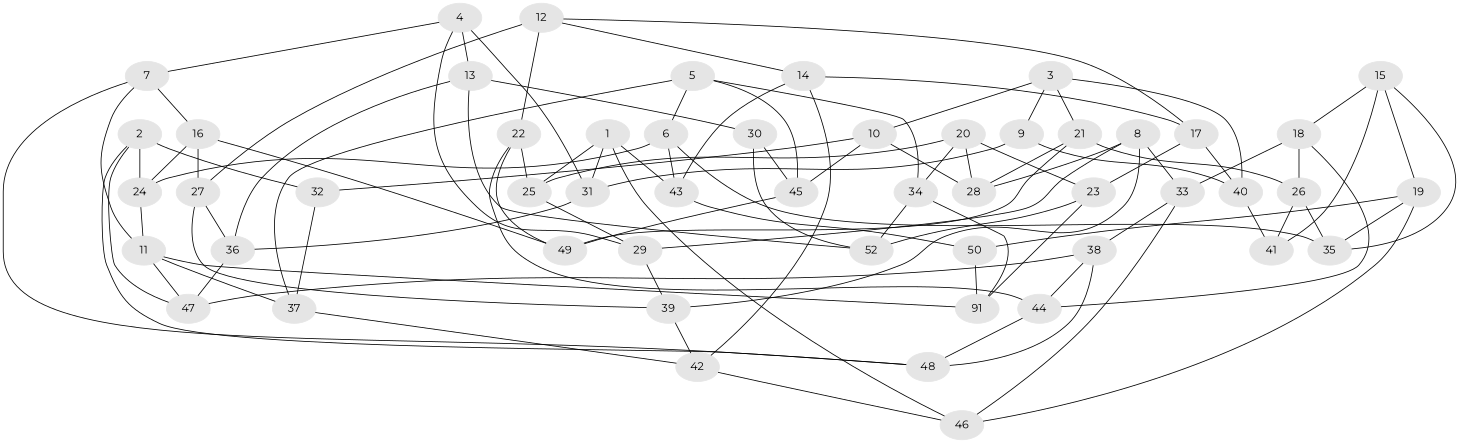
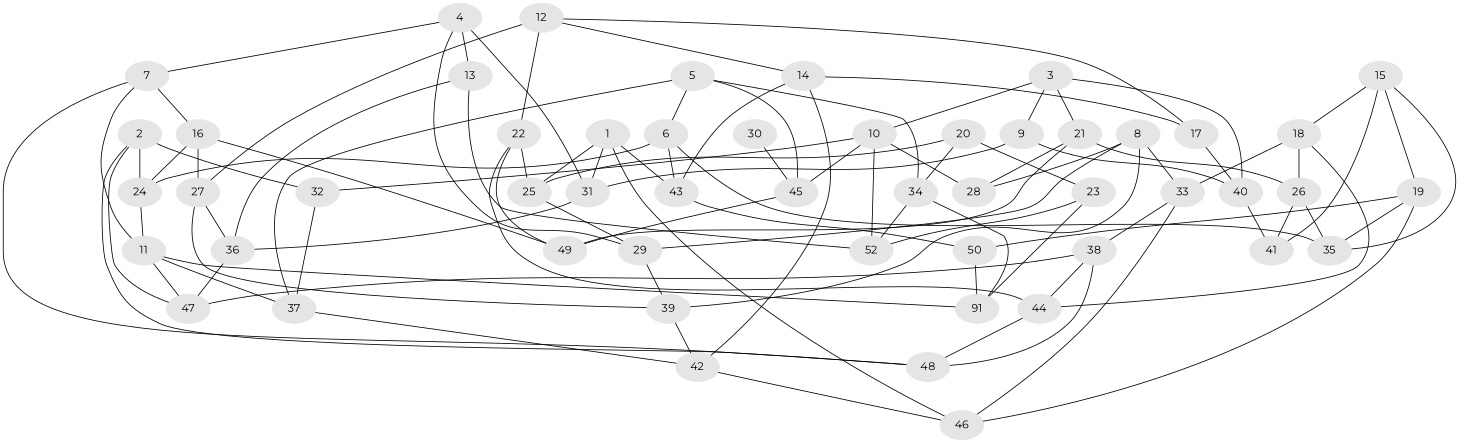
edge "13" -- "30": removed
edge "20" -- "28": removed
edge "17" -- "23": removed
edge "30" -- "52": now "10" -- "52"
